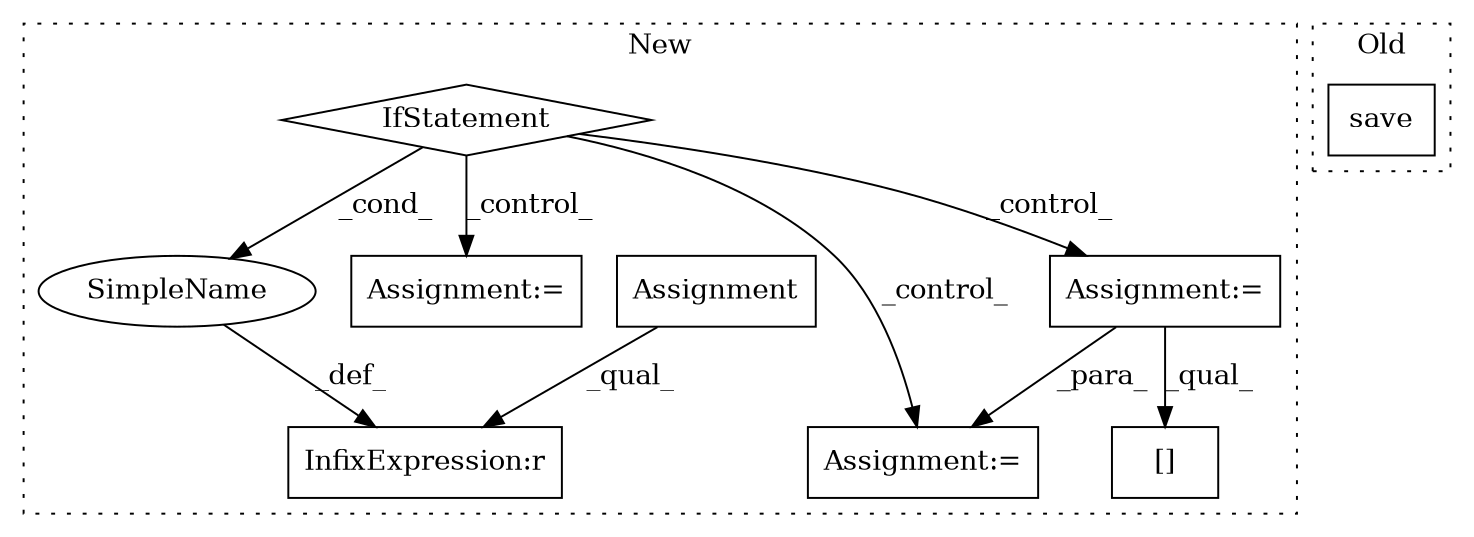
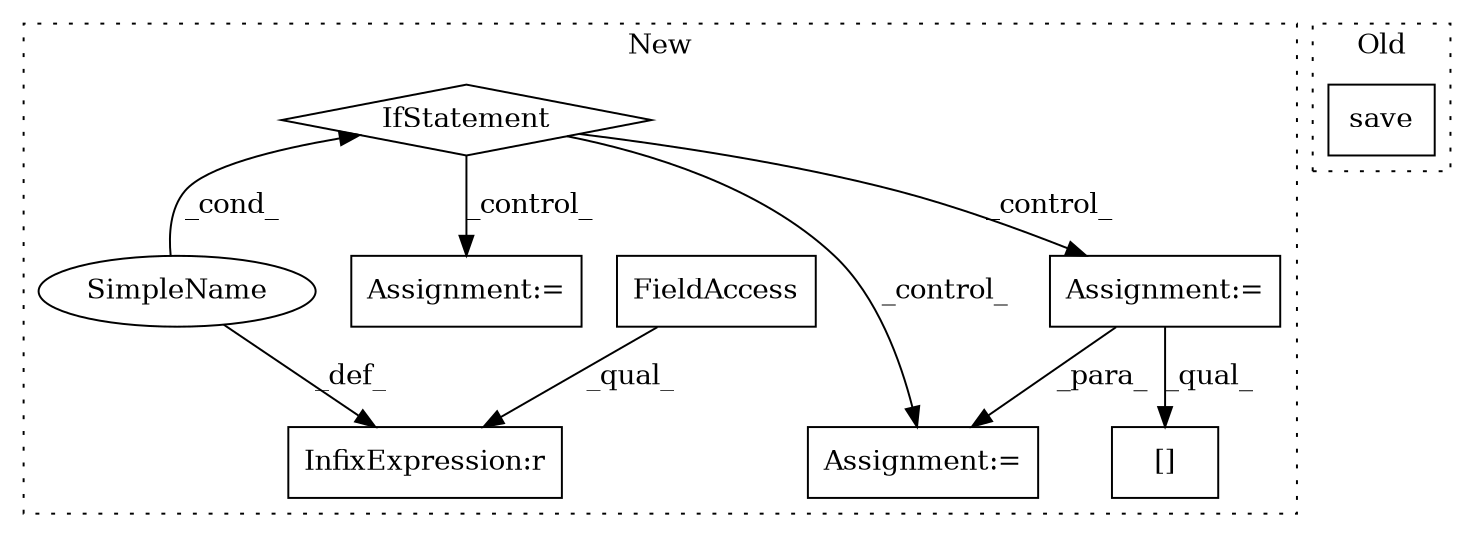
edge "IfStatement" -> "SimpleName": reversed
node "Assignment": label "Assignment" -> "FieldAccess"
